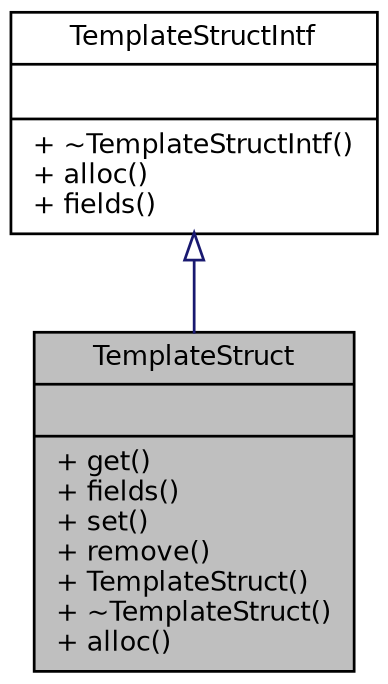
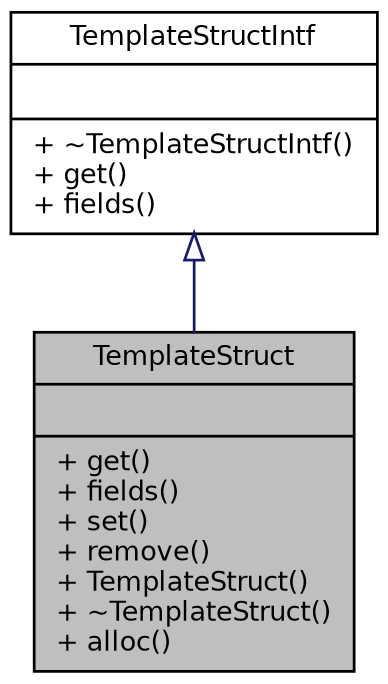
node "TemplateStructIntf": text "+ alloc()" -> "+ get()"
